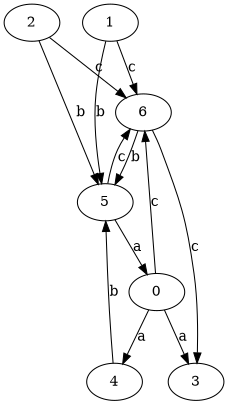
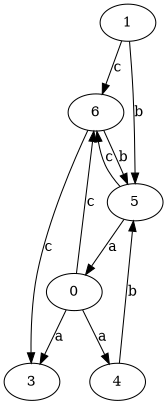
node "2": removed
